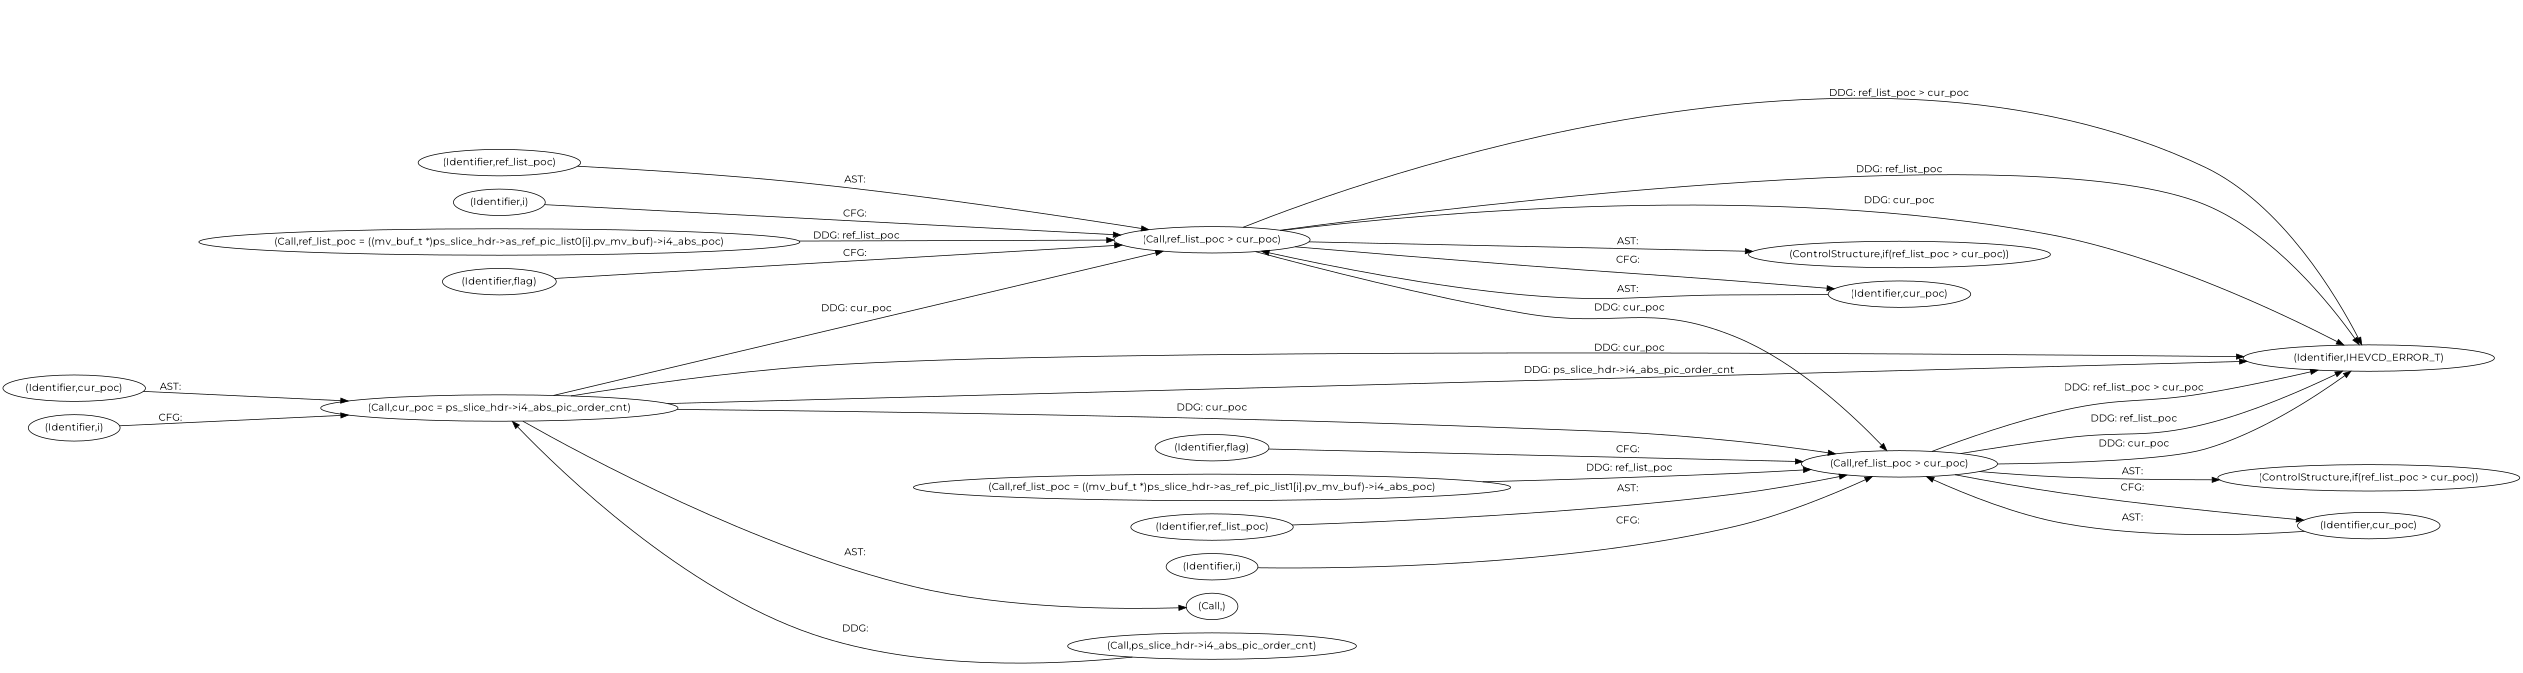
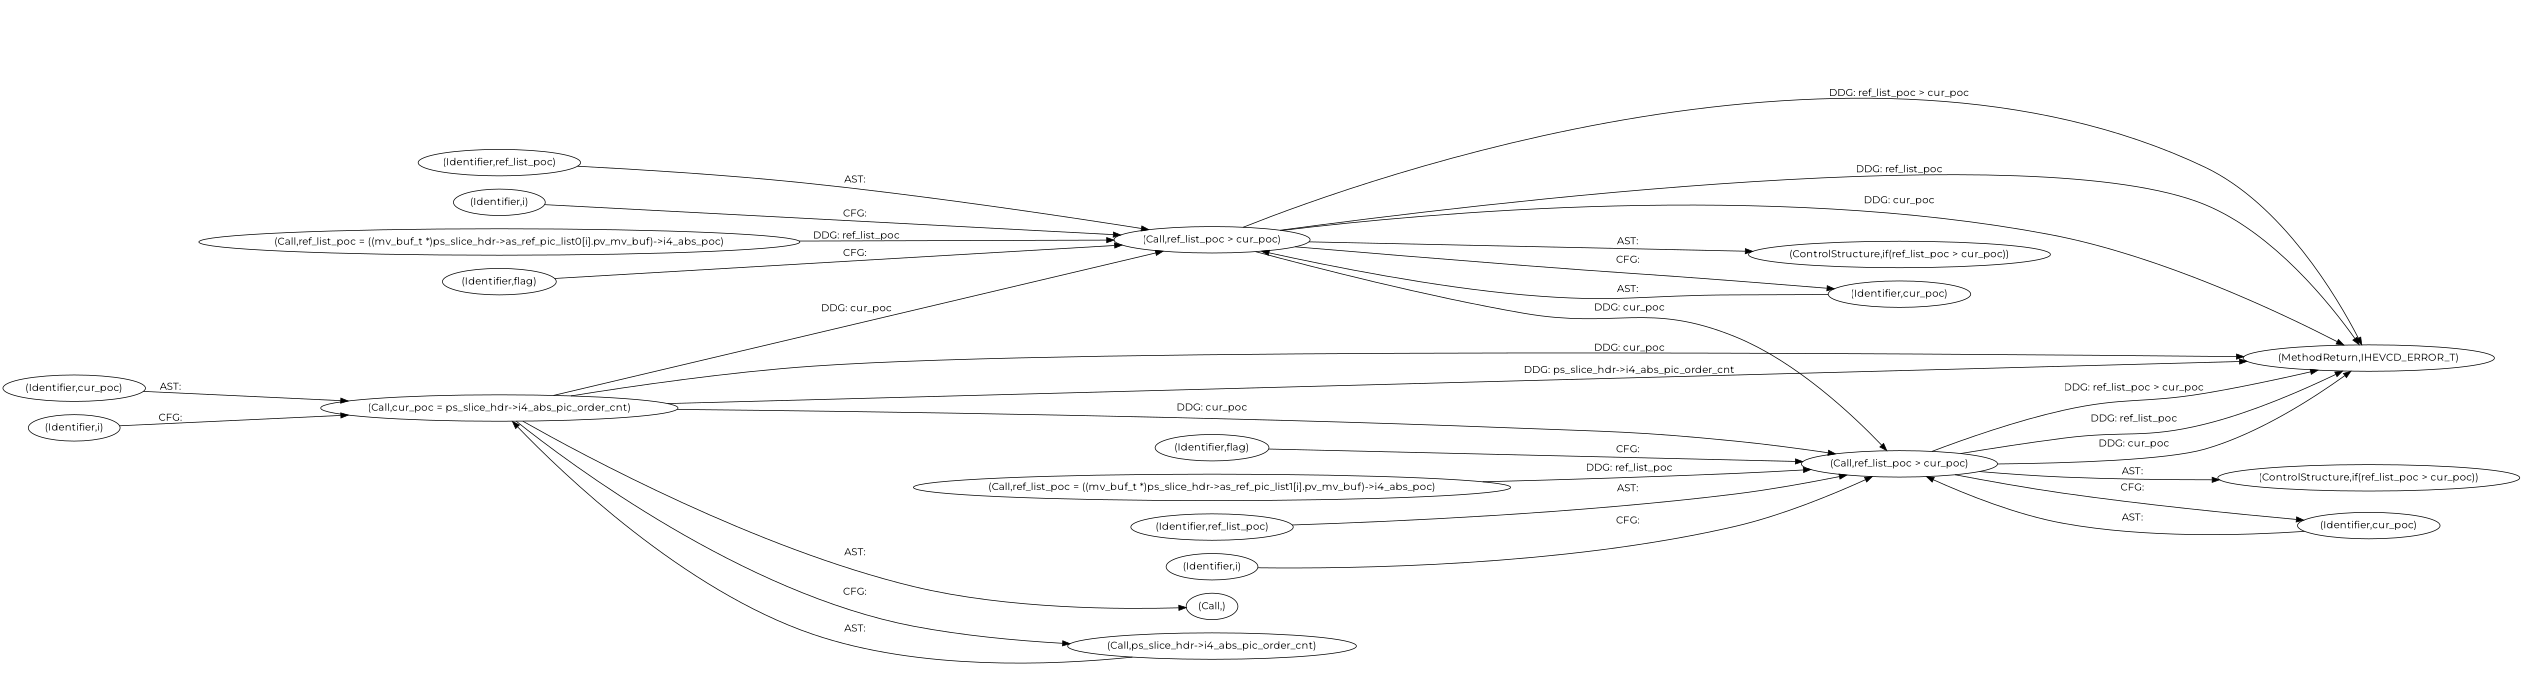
node "(Identifier,IHEVCD_ERROR_T)": label "(Identifier,IHEVCD_ERROR_T)" -> "(MethodReturn,IHEVCD_ERROR_T)"
edge "(Call,cur_poc = ps_slice_hdr->i4_abs_pic_order_cnt)" -> "(Call,ps_slice_hdr->i4_abs_pic_order_cnt)": added, label "CFG:"
edge "(Call,ps_slice_hdr->i4_abs_pic_order_cnt)" -> "(Call,cur_poc = ps_slice_hdr->i4_abs_pic_order_cnt)": label "DDG: " -> "AST: "
